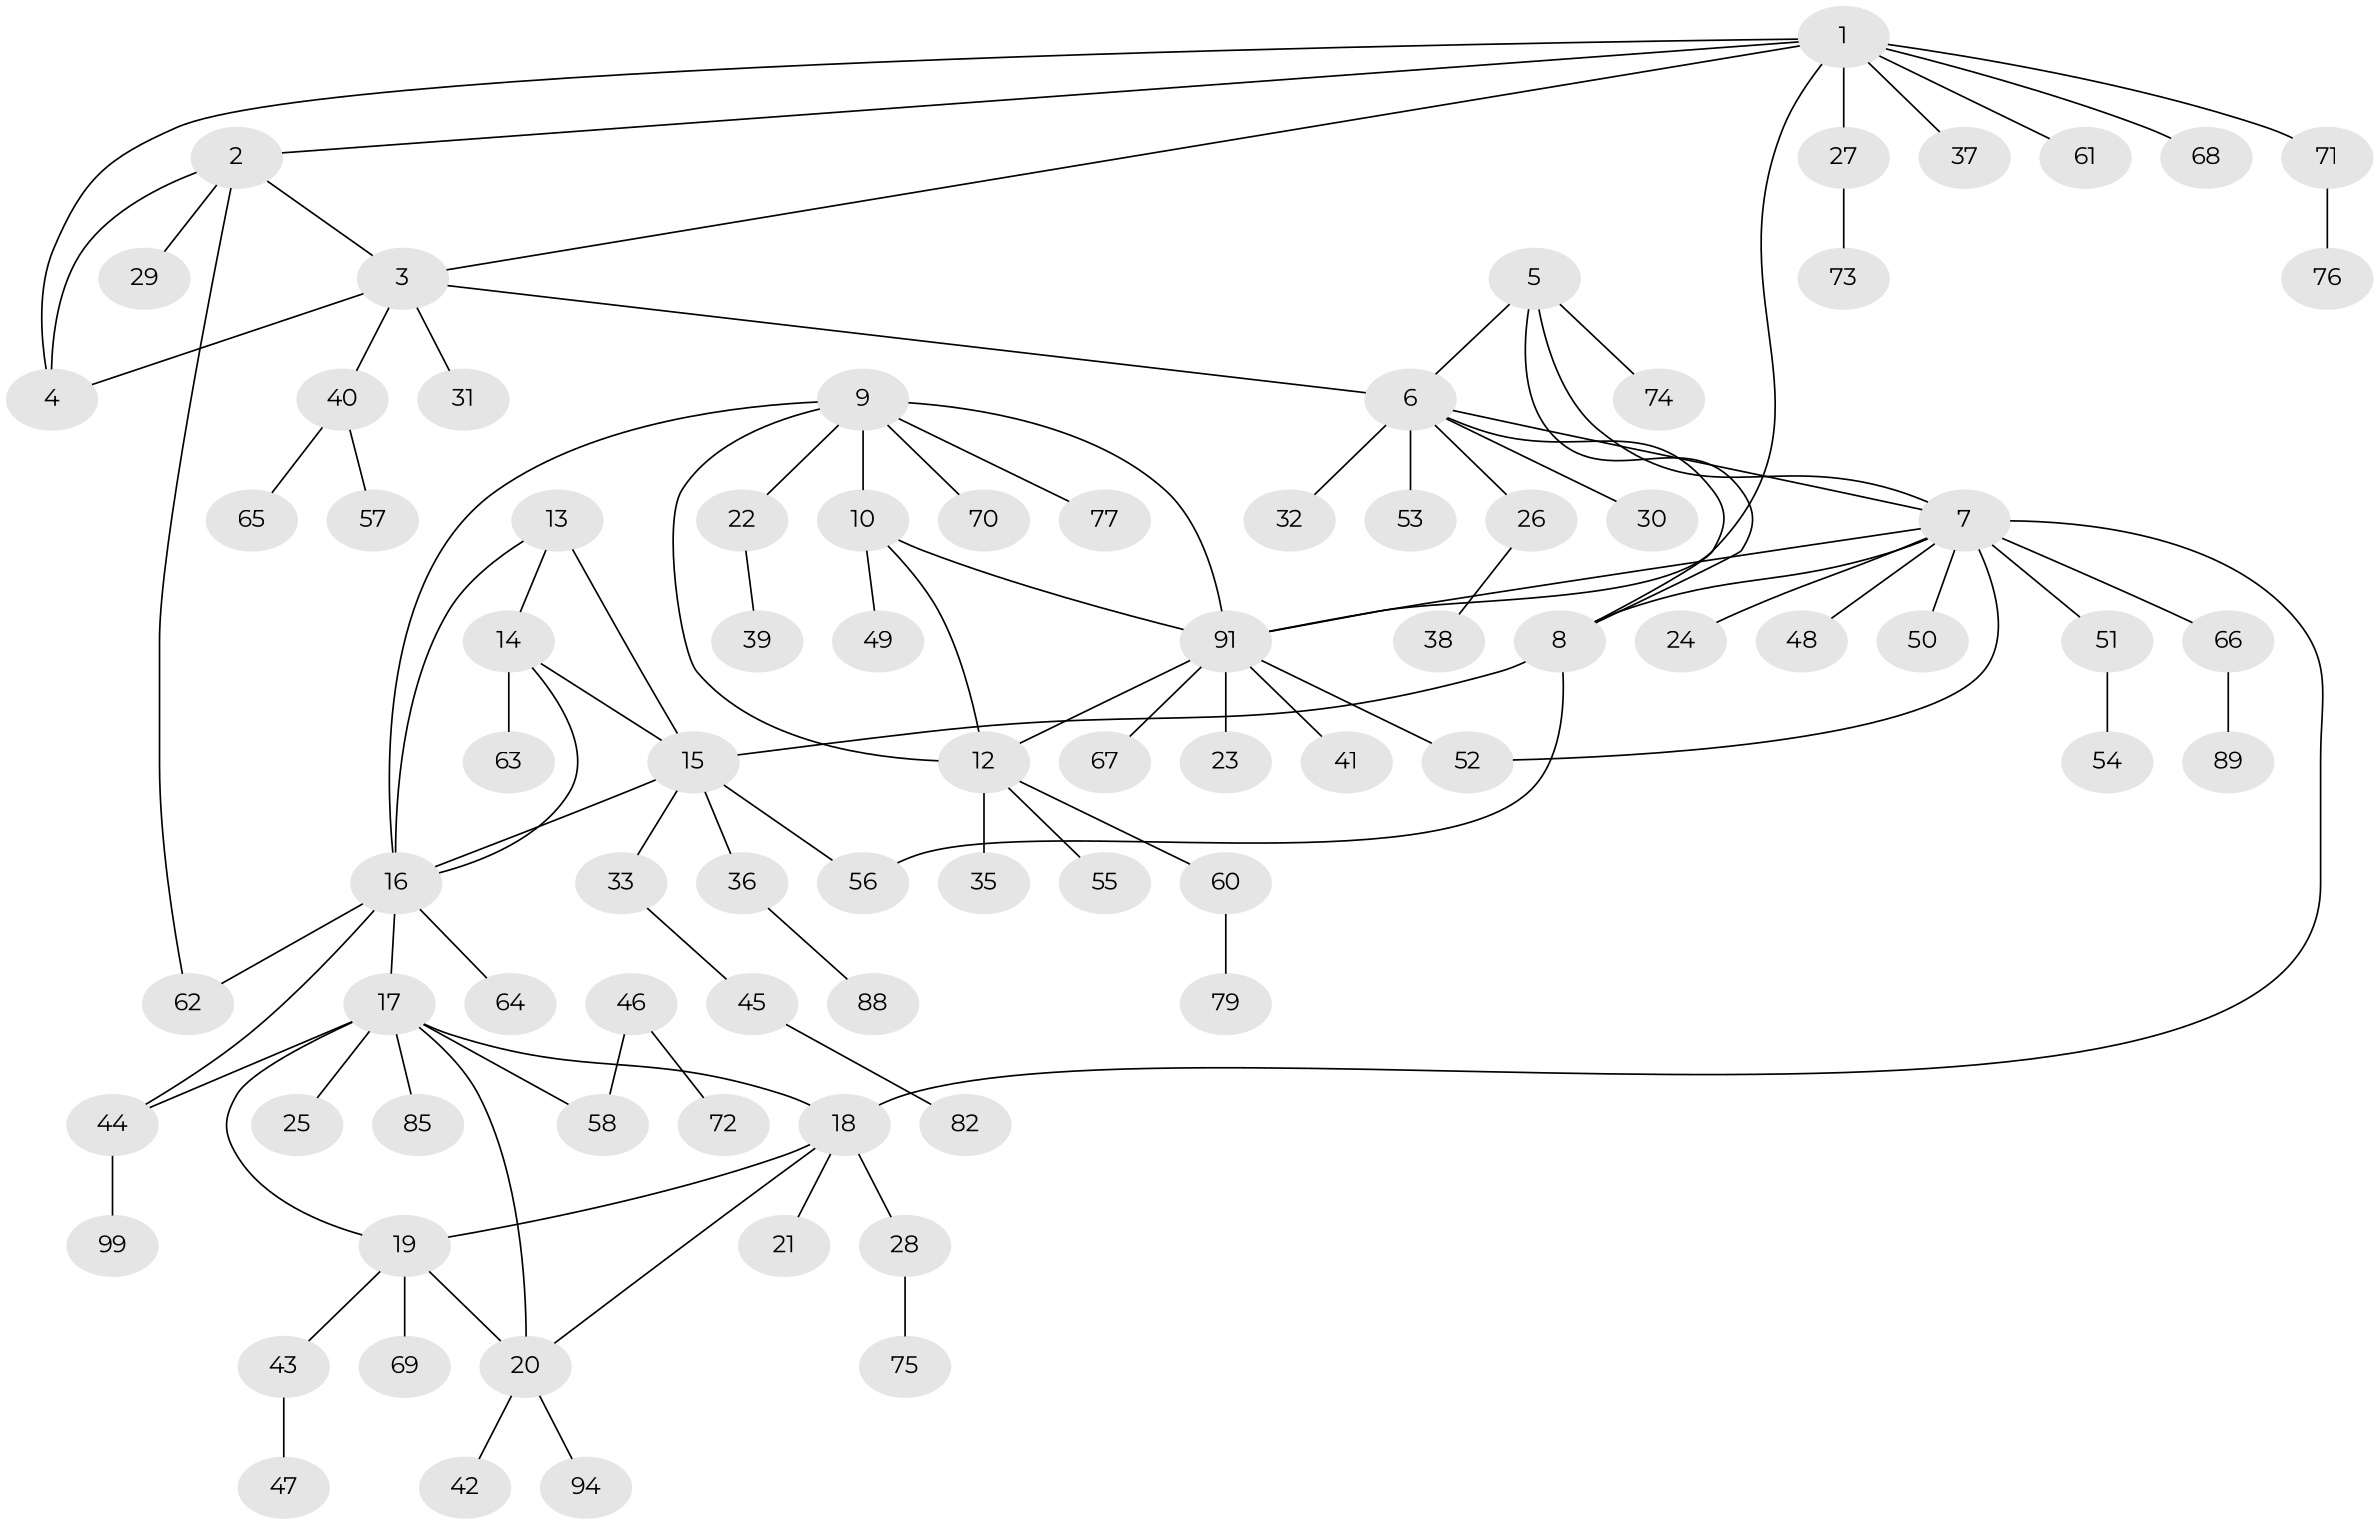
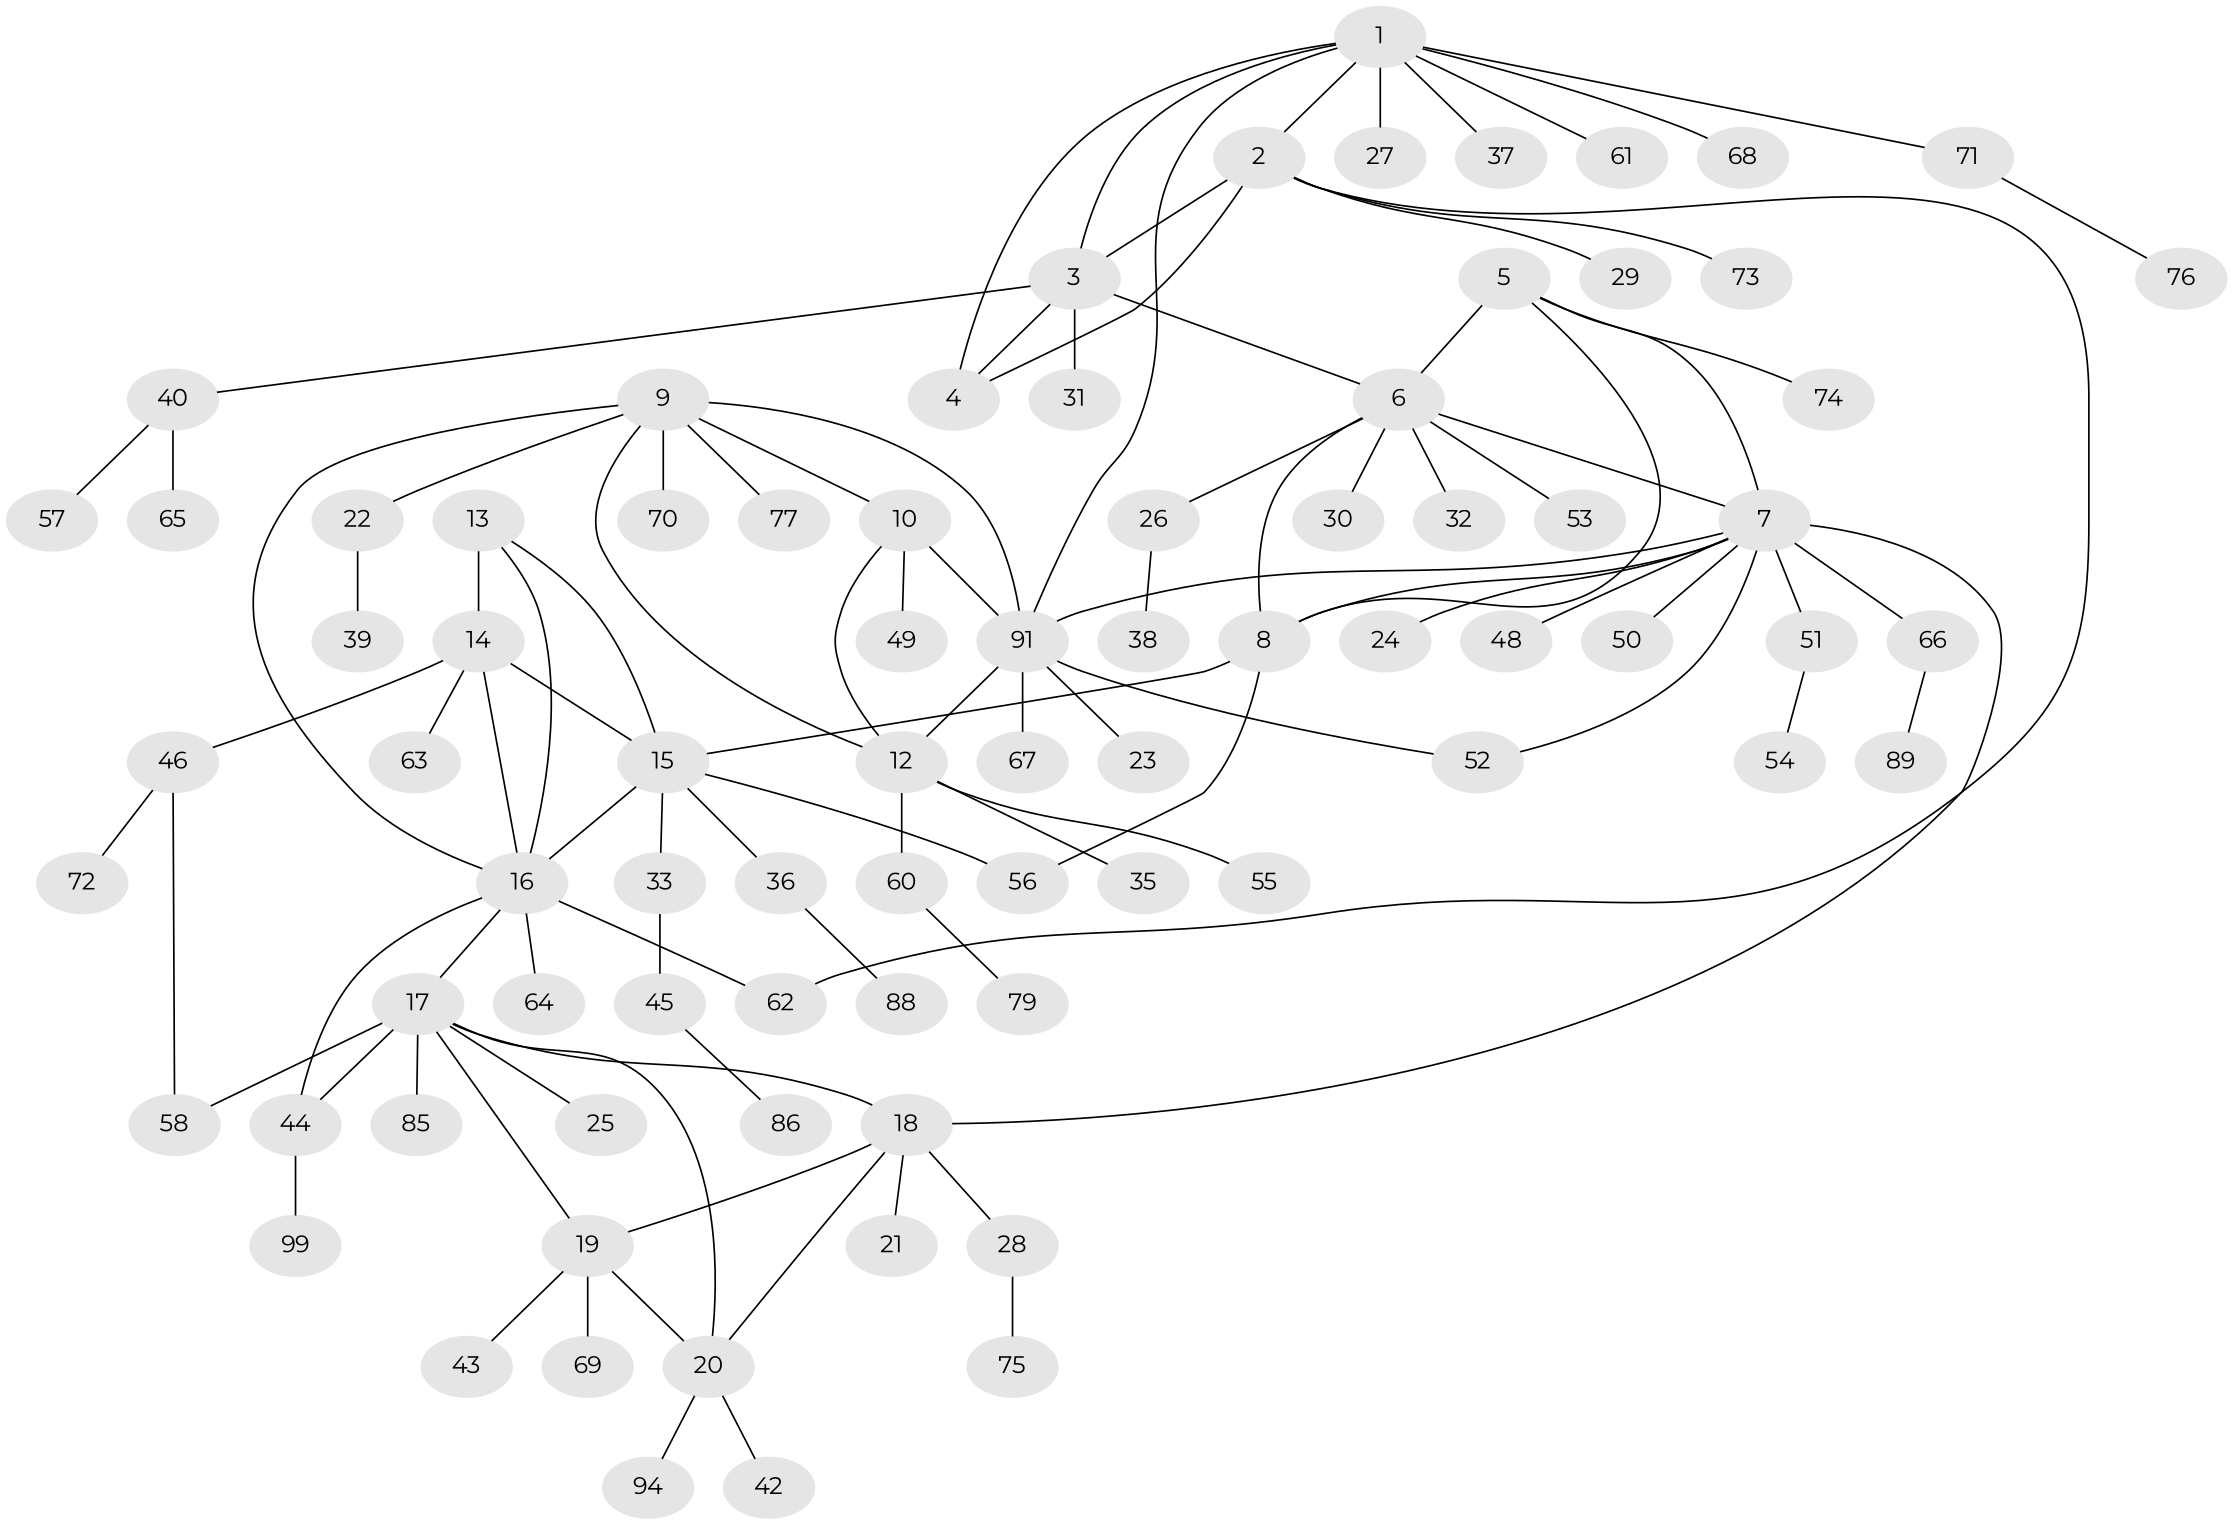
edge "27" -- "73": now "2" -- "73"
edge "14" -- "46": added
node "41": removed
node "82": label "82" -> "86"
node "47": removed
